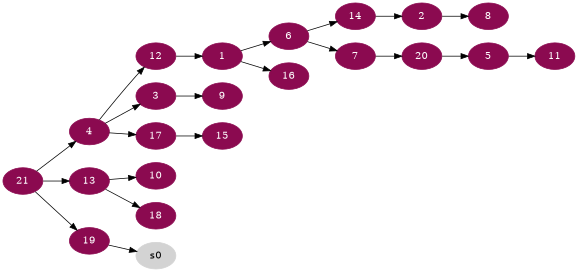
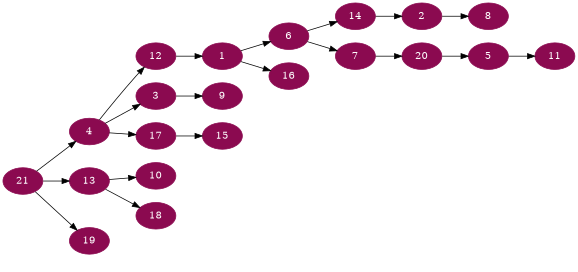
node "s0": removed
